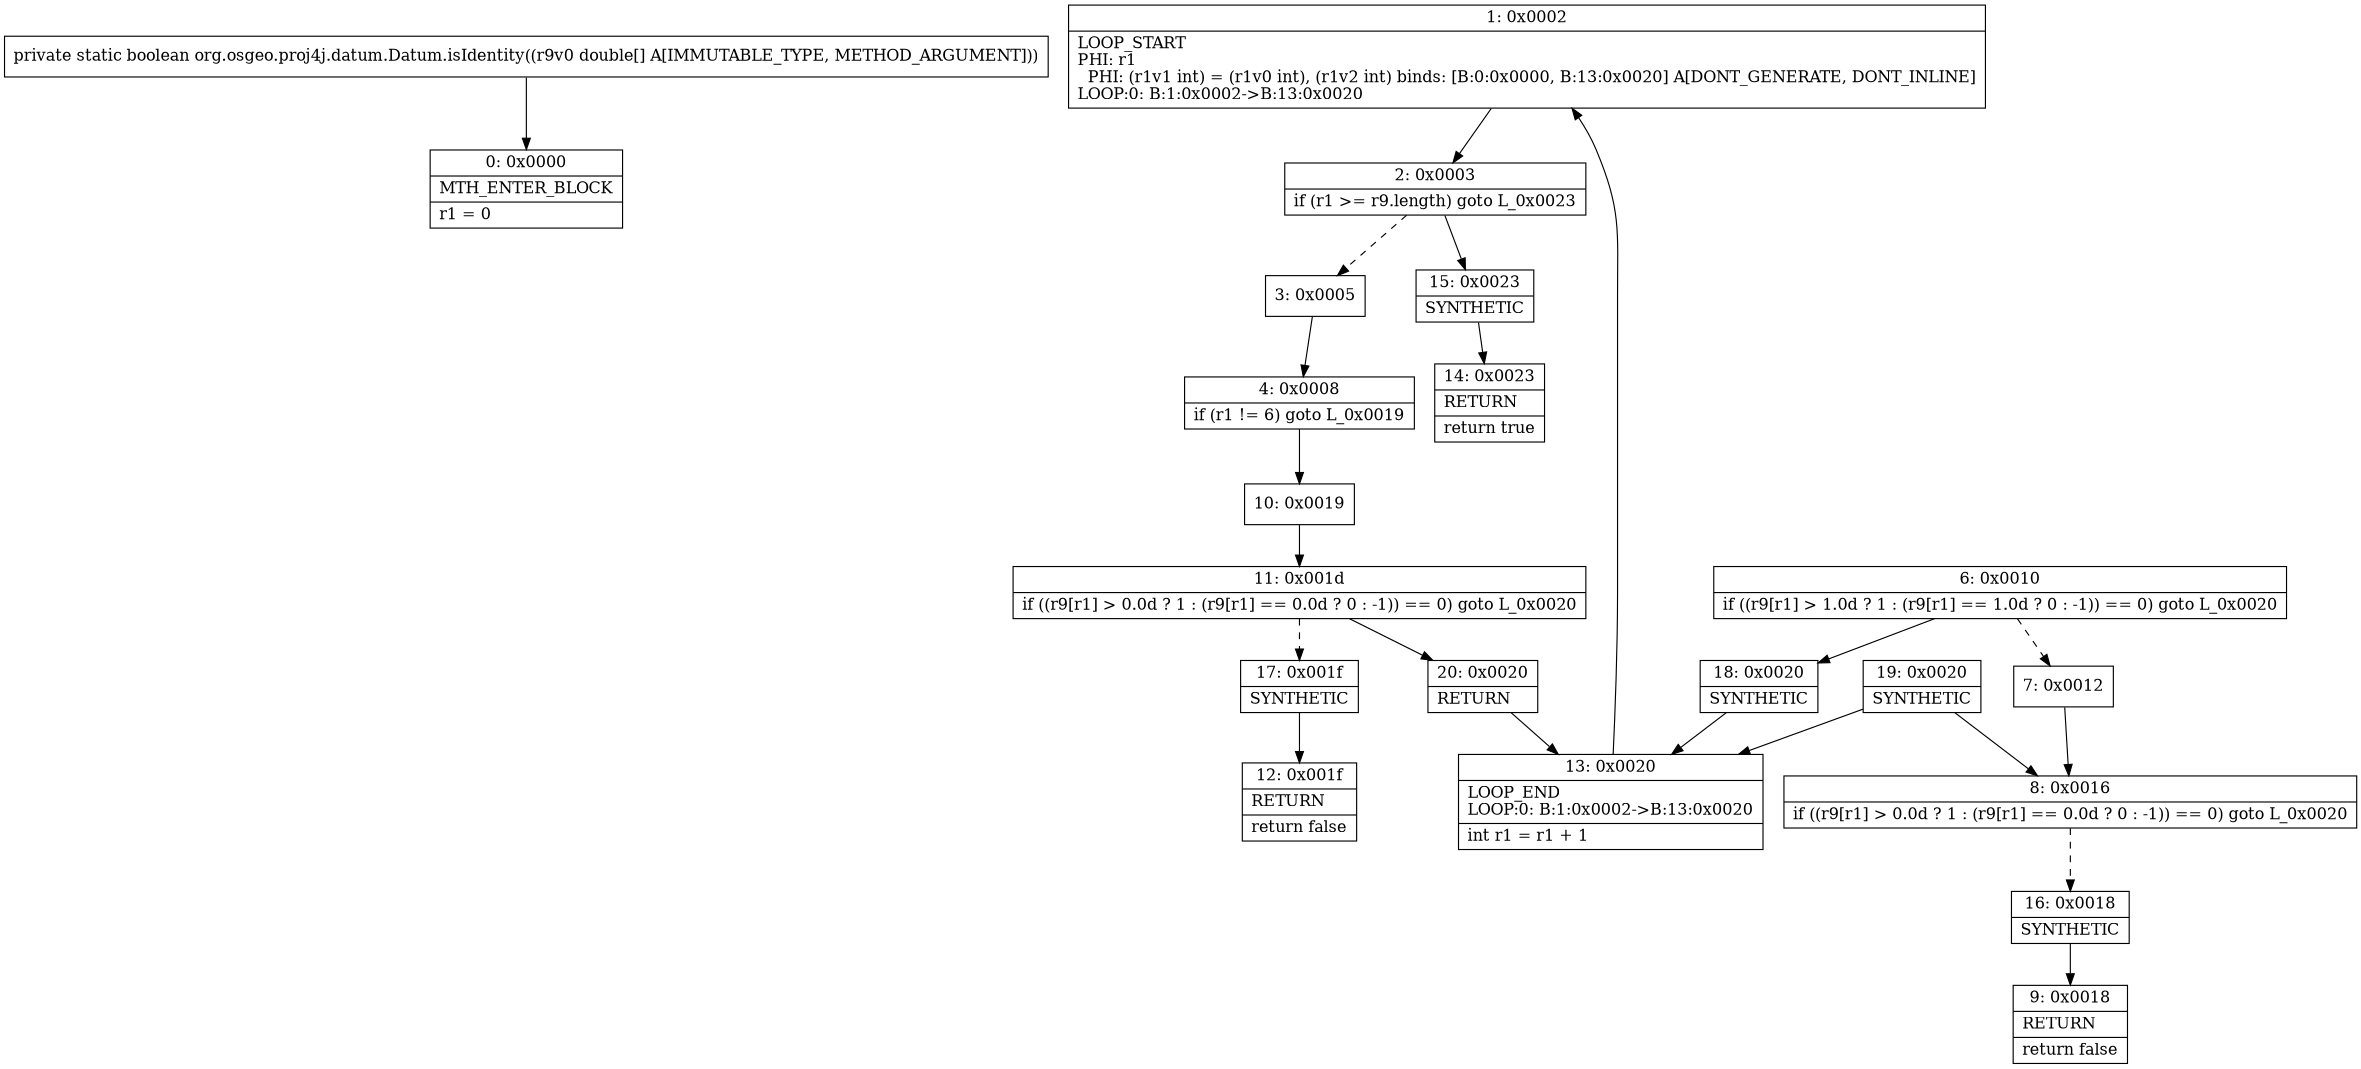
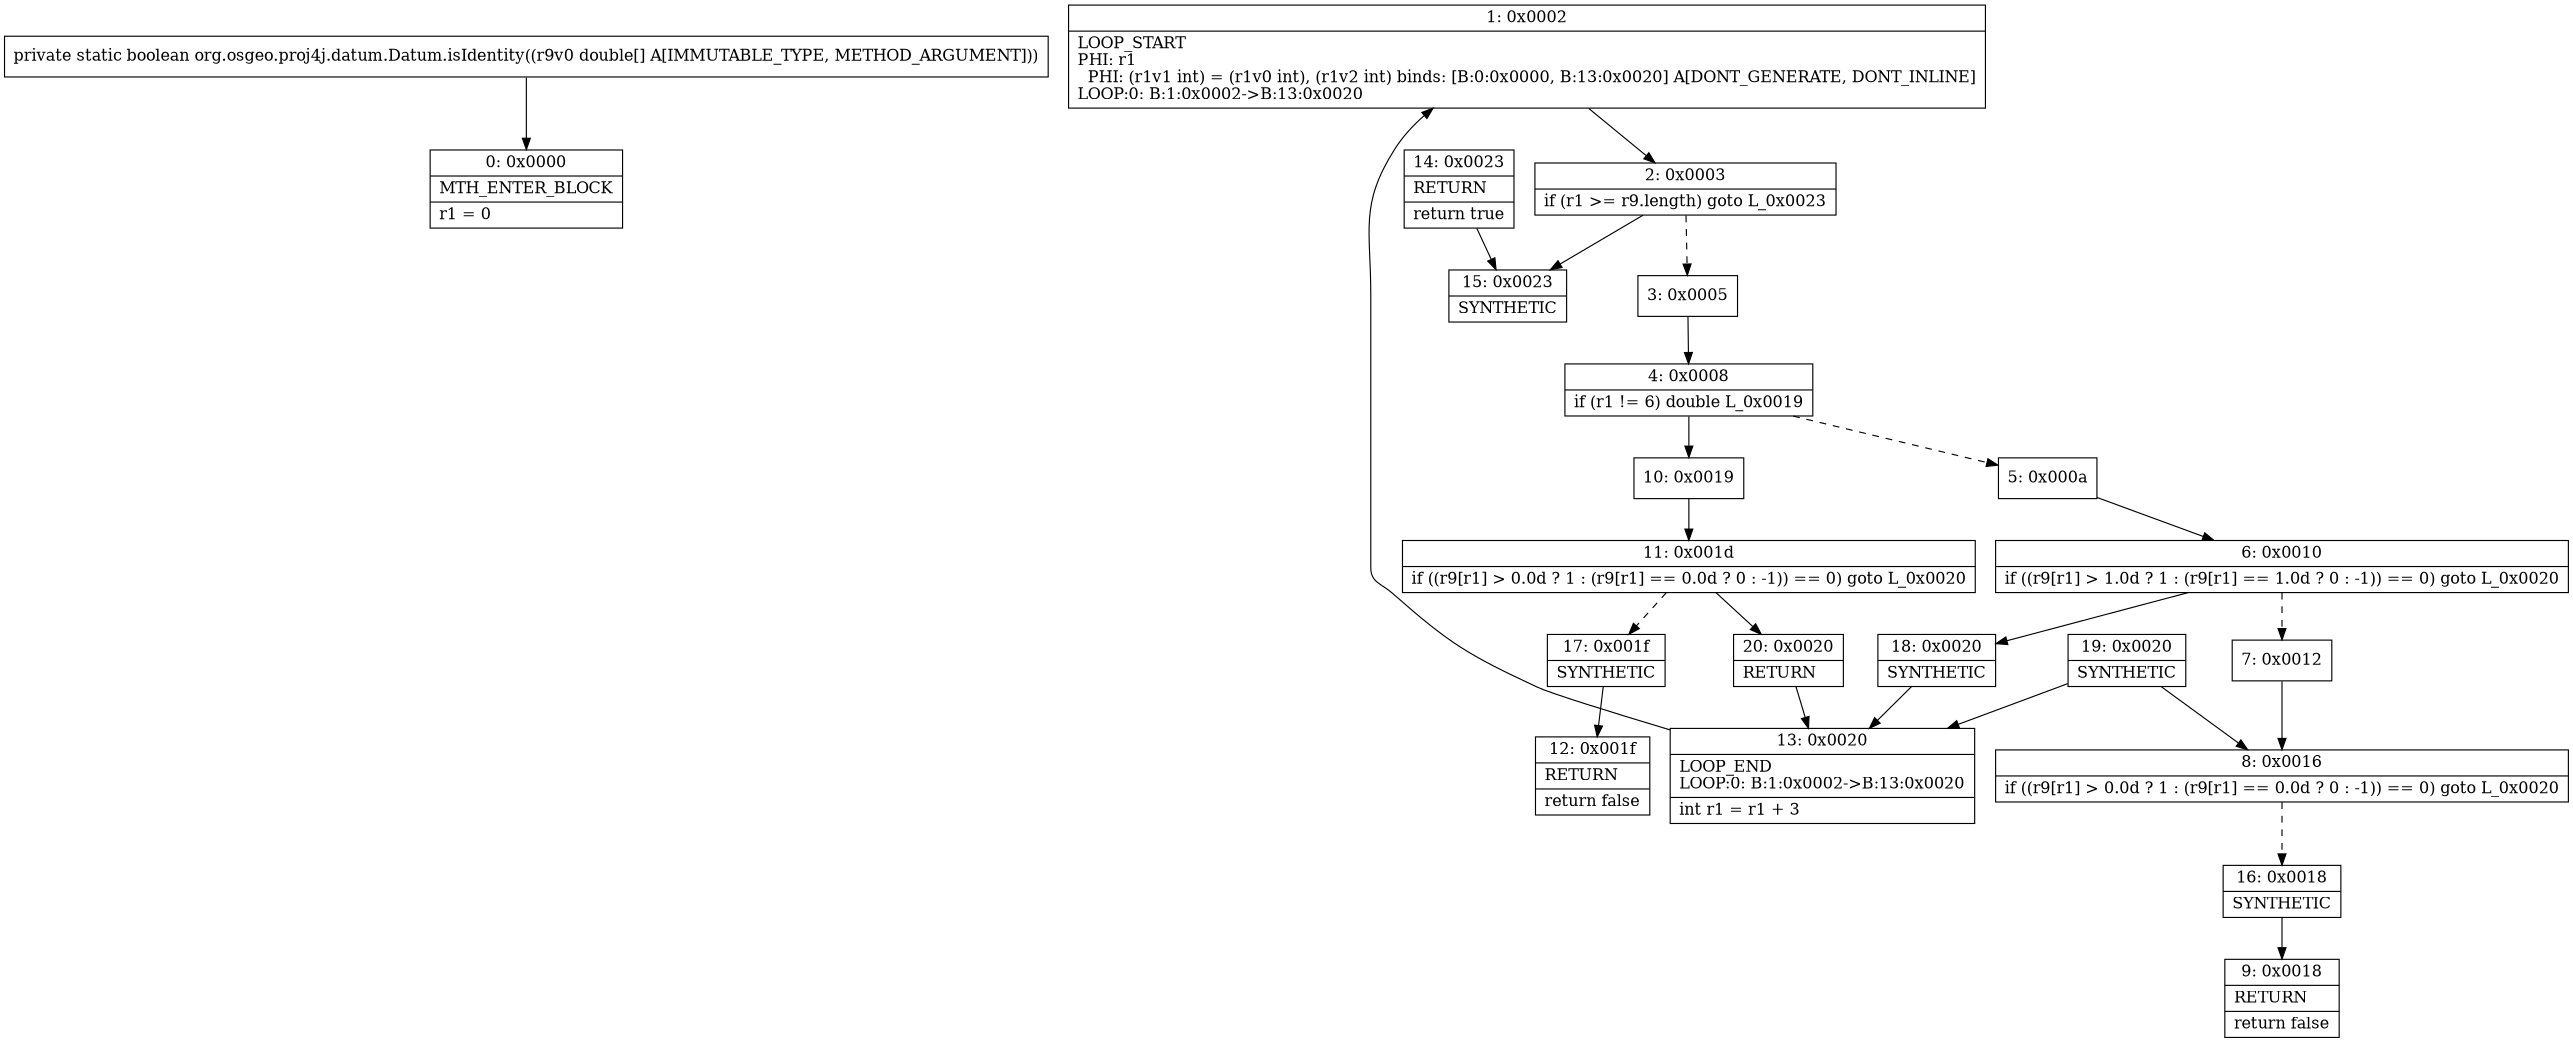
edge "15: 0x0023" -> "14: 0x0023": reversed
node "4: 0x0008": text "if (r1 != 6) goto L_0x0019" -> "if (r1 != 6) double L_0x0019"
node "5: 0x000a": added
node "13: 0x0020": text "int r1 = r1 + 1" -> "int r1 = r1 + 3"
